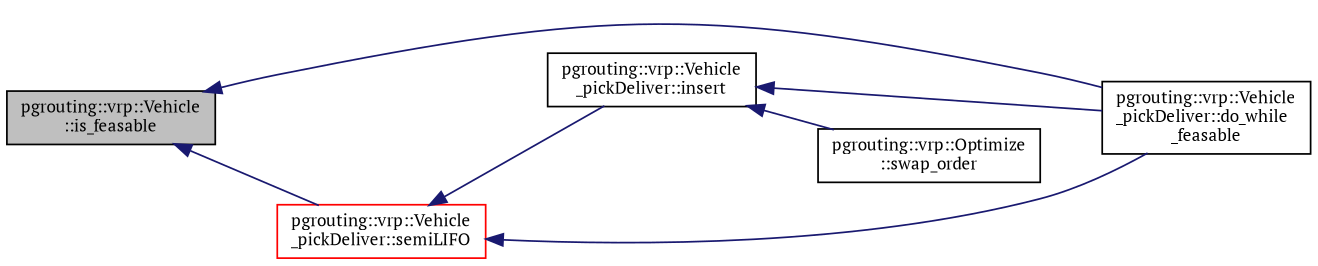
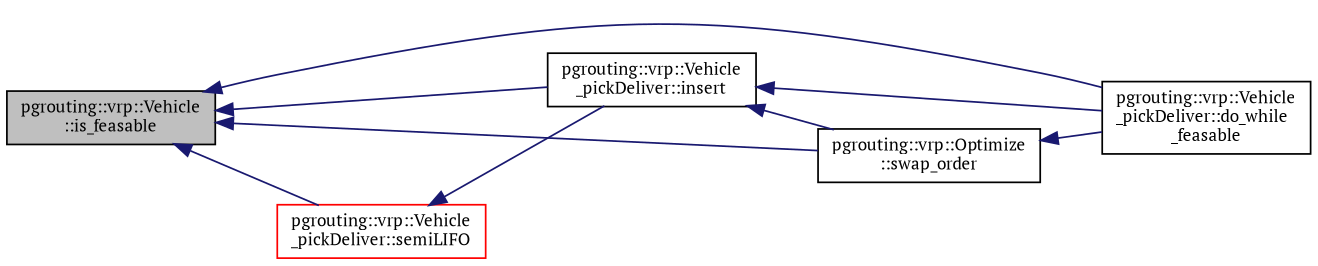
edge "pgrouting::vrp::Vehicle _pickDeliver::insert" -> "pgrouting::vrp::Vehicle ::is_feasable": added
edge "pgrouting::vrp::Optimize ::swap_order" -> "pgrouting::vrp::Vehicle ::is_feasable": added
edge "pgrouting::vrp::Vehicle _pickDeliver::do_while _feasable" -> "pgrouting::vrp::Vehicle _pickDeliver::semiLIFO": now "pgrouting::vrp::Vehicle _pickDeliver::do_while _feasable" -> "pgrouting::vrp::Optimize ::swap_order"
